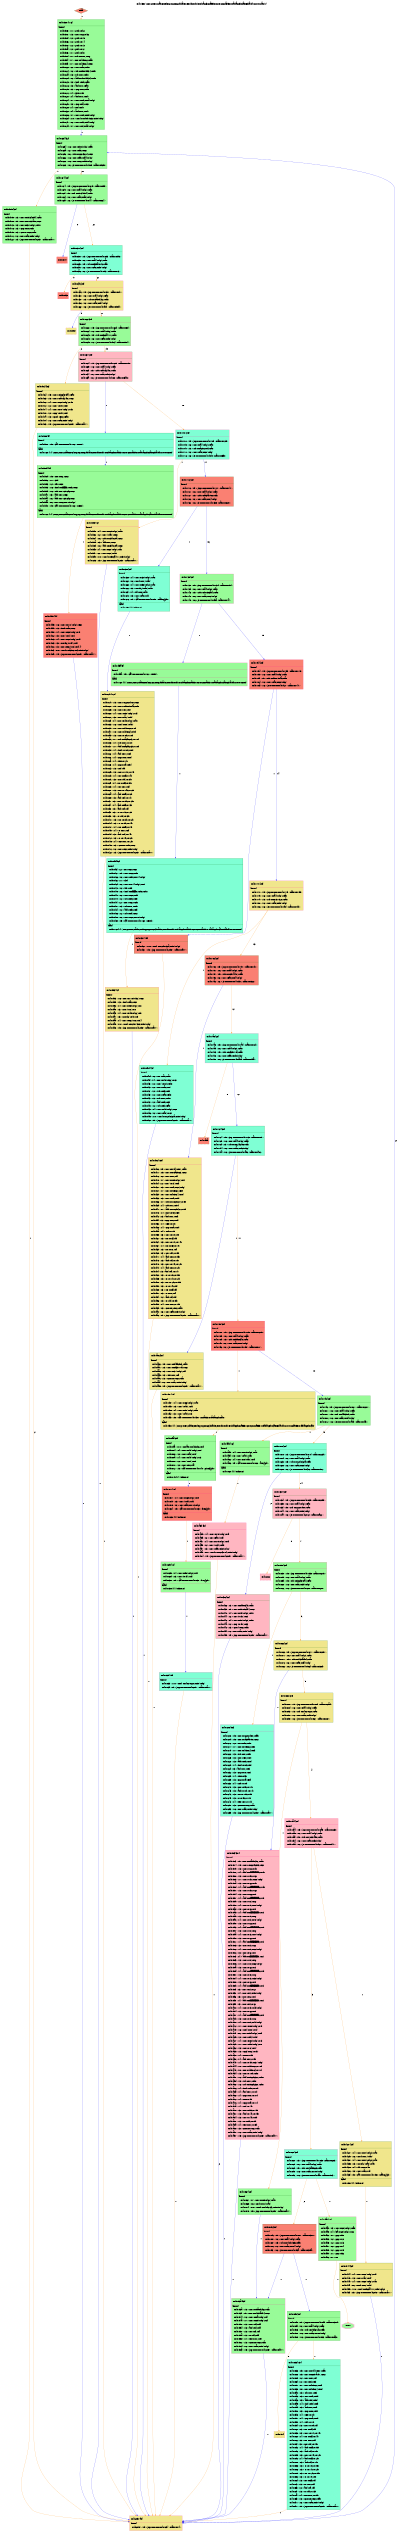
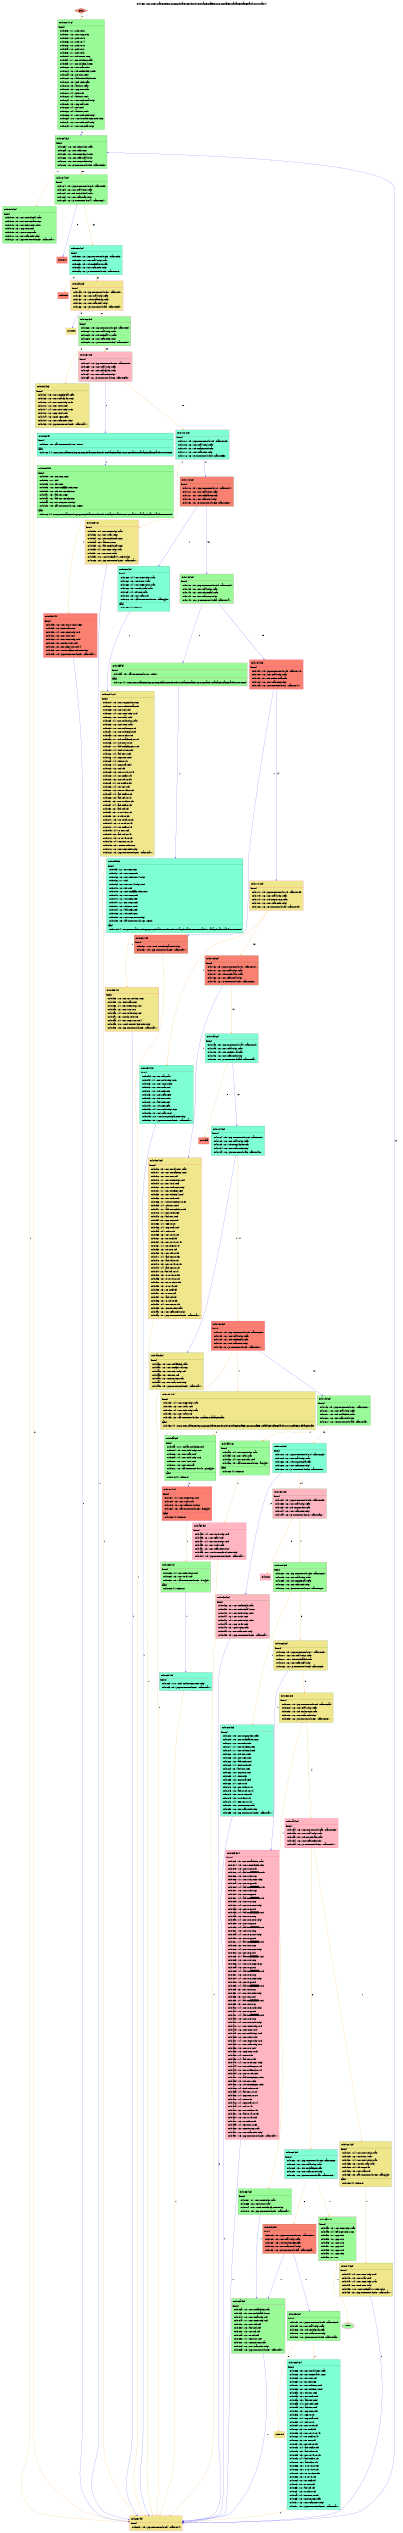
node "Final": label "Final" -> "Entry"
edge "0x401a9c [30]" -> "0x402057 [5]": now "0x4017e0 [28]" -> "0x402057 [5]"
